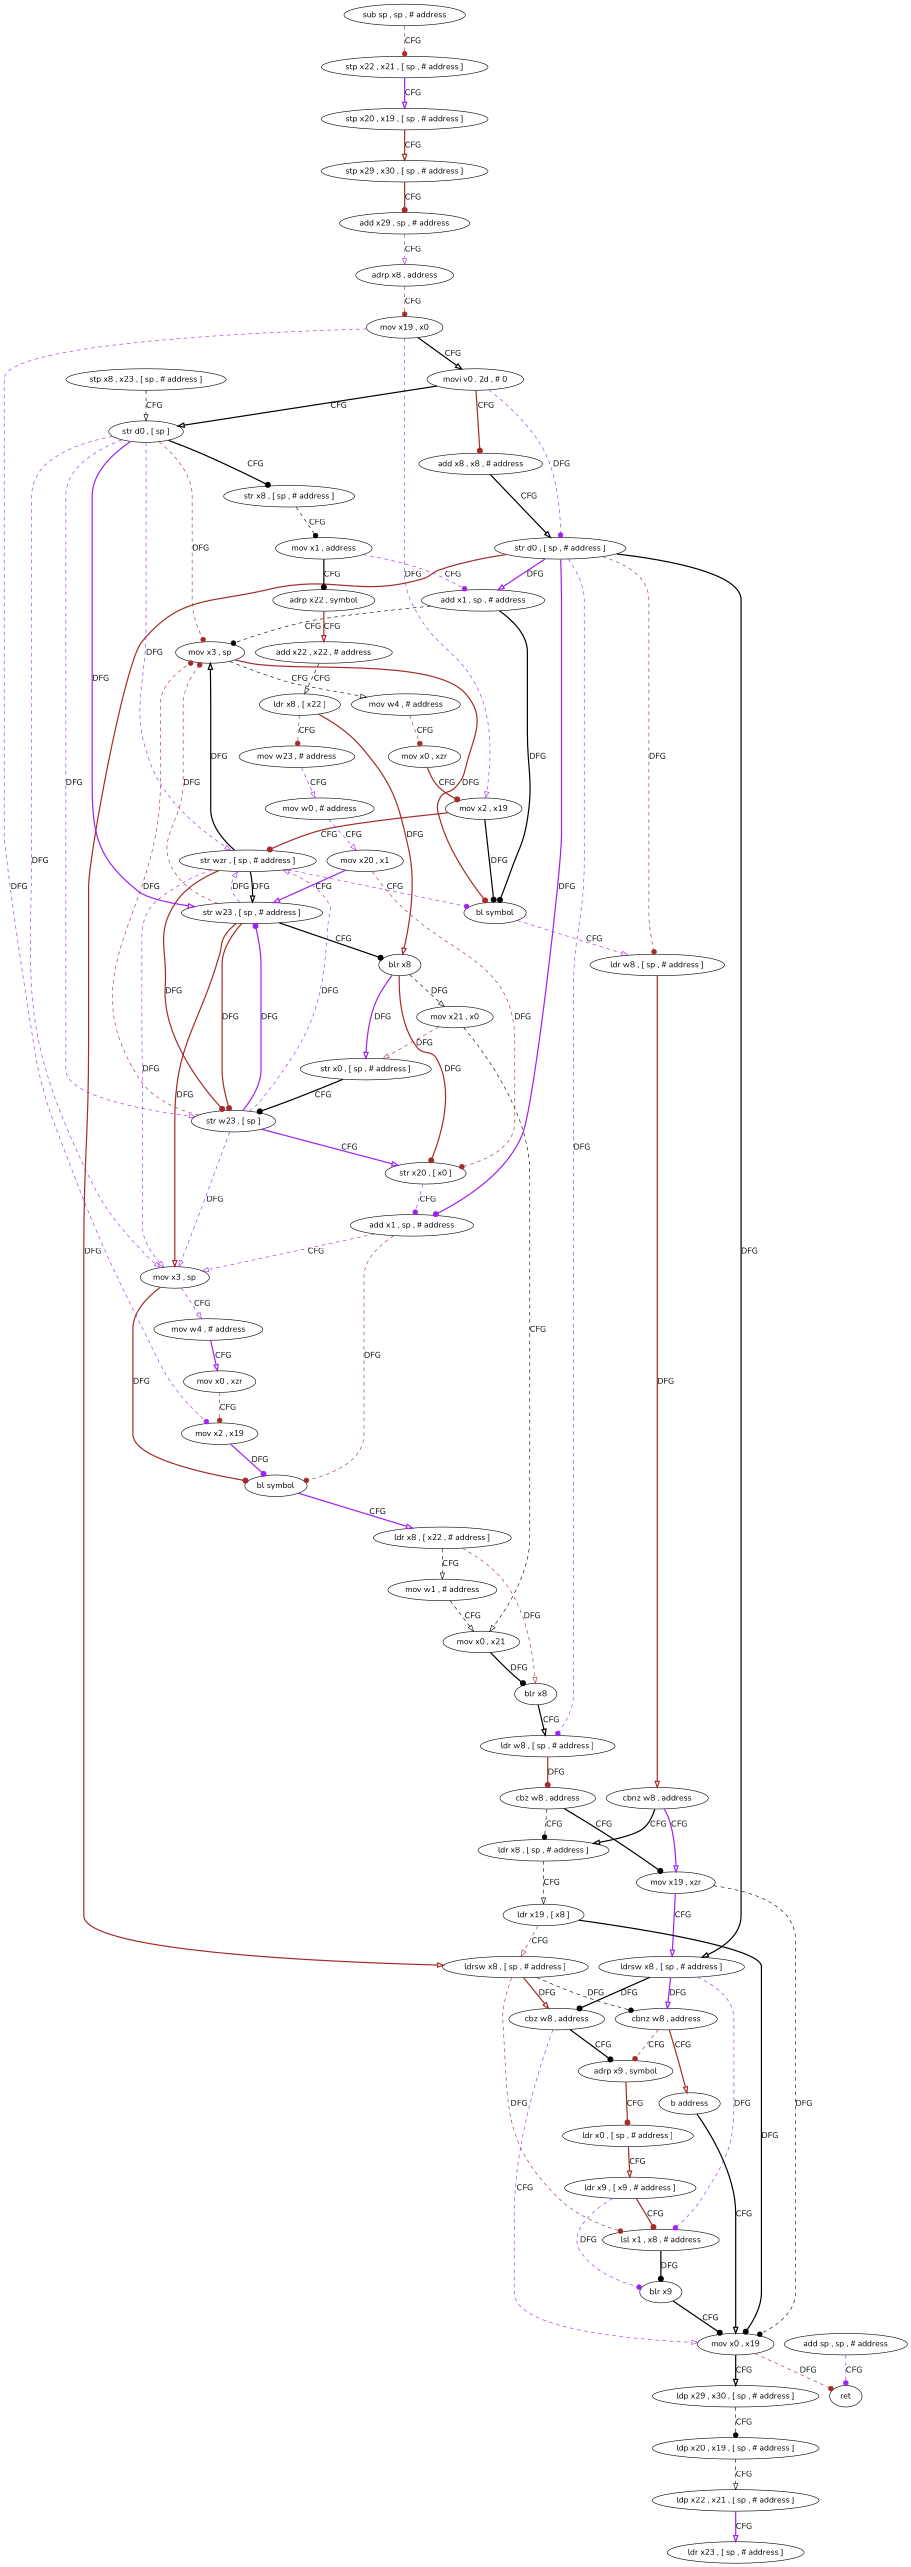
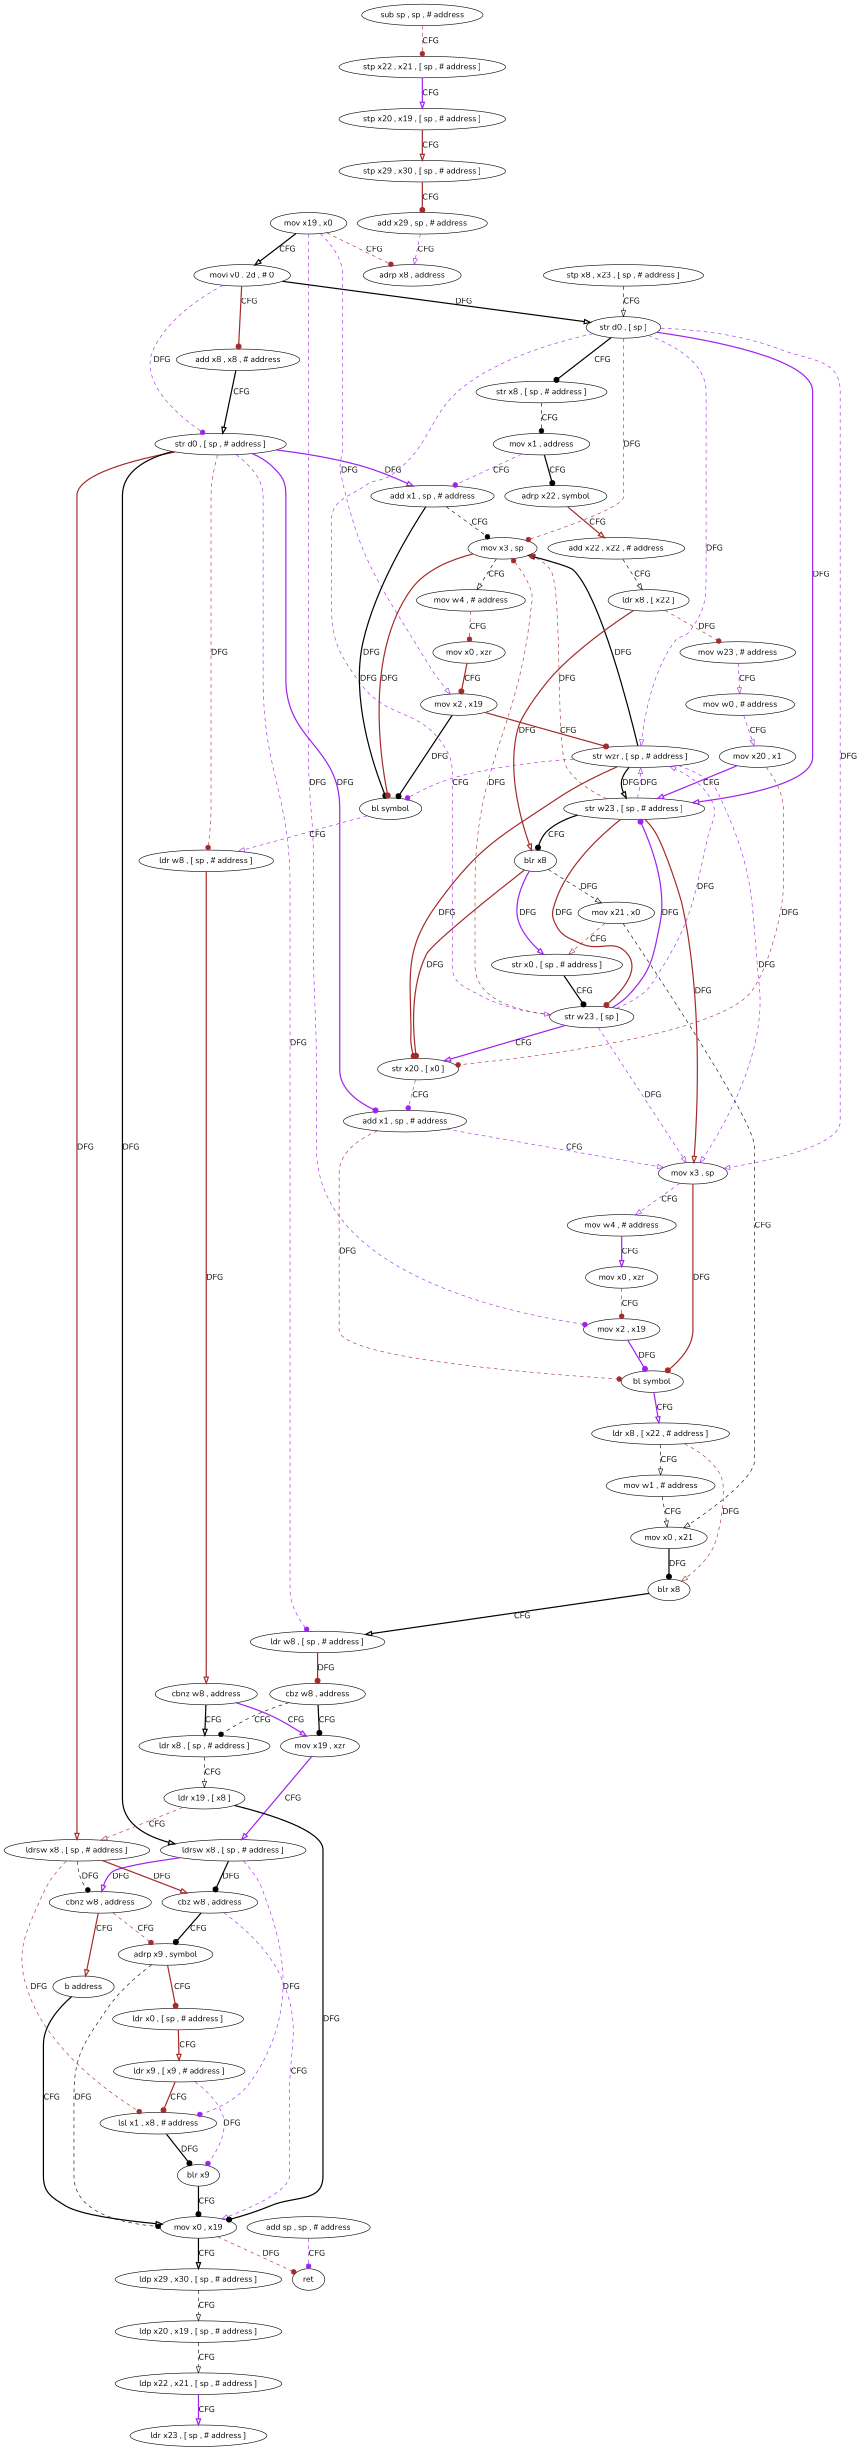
edge "adrp x8 , address" -> "mov x19 , x0": reversed
edge "movi v0 . 2d , # 0" -> "str d0 , [ sp ]": label "CFG" -> "DFG"
edge "ldr x8 , [ x22 ]" -> "mov w23 , # address": label "CFG" -> "DFG"
edge "str wzr , [ sp , # address ]" -> "str w23 , [ sp ]": now "str wzr , [ sp , # address ]" -> "str x20 , [ x0 ]"
edge "mov x21 , x0" -> "str x0 , [ sp , # address ]": label "DFG" -> "CFG"
edge "mov x19 , xzr" -> "mov x0 , x19": now "adrp x9 , symbol" -> "mov x0 , x19"
edge "ldp x29 , x30 , [ sp , # address ]" -> "ldp x20 , x19 , [ sp , # address ]": arrowhead dot -> onormal
